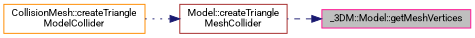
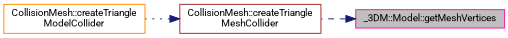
node "Model::createTriangle MeshCollider": label "Model::createTriangle MeshCollider" -> "CollisionMesh::createTriangle MeshCollider"
